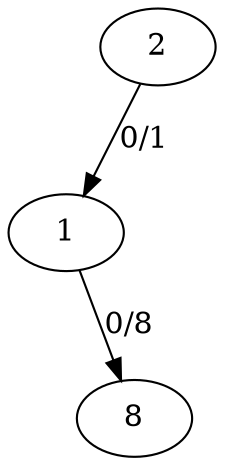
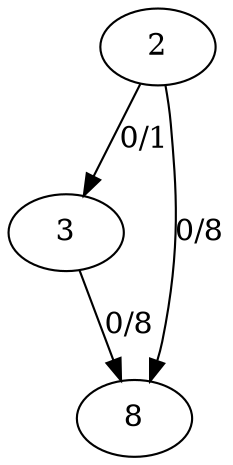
edge "2" -> "8": added, label "0/8"
node "1": label "1" -> "3"
